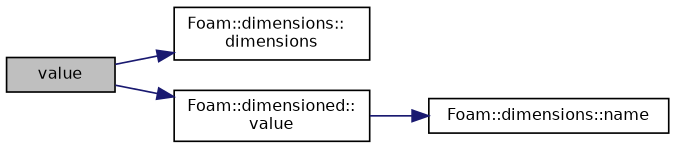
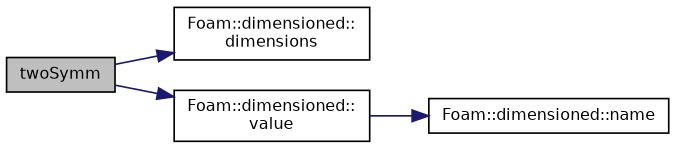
node "Foam::dimensions:: dimensions": label "Foam::dimensions:: dimensions" -> "Foam::dimensioned:: dimensions"
node "value": label "value" -> "twoSymm"
node "Foam::dimensions::name": label "Foam::dimensions::name" -> "Foam::dimensioned::name"
